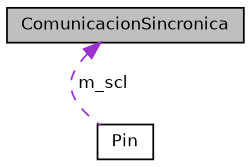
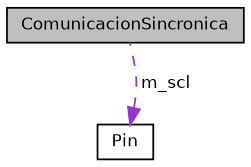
edge "Pin" -> "ComunicacionSincronica": reversed
